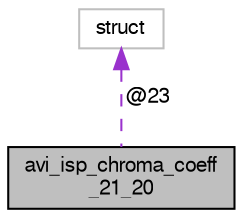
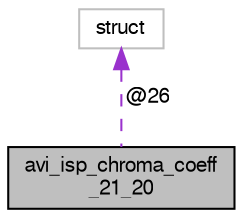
edge "avi_isp_chroma_coeff _21_20" -> "struct": label " @23" -> " @26"
